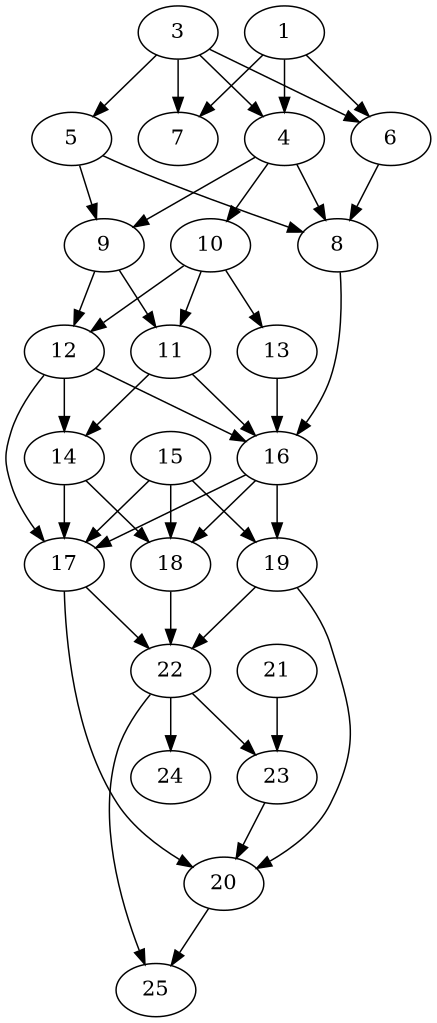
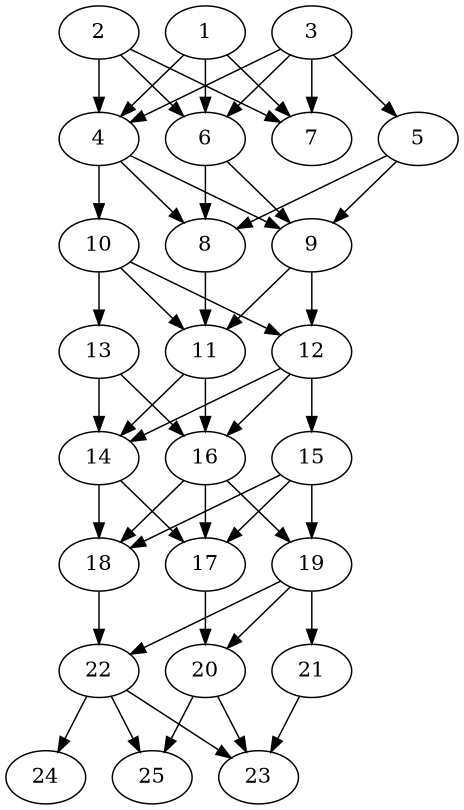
node "2": added
edge "6" -> "9": added
edge "8" -> "16": now "8" -> "11"
edge "13" -> "14": added
edge "12" -> "17": now "12" -> "15"
edge "19" -> "21": added
edge "17" -> "22": removed
edge "23" -> "20": reversed
